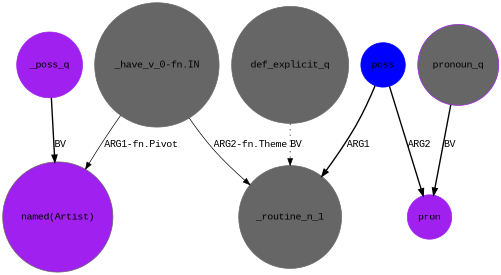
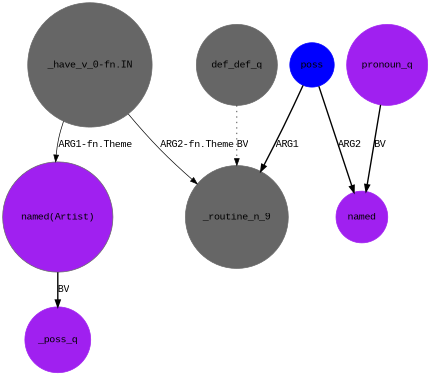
node "def_explicit_q": label "def_explicit_q" -> "def_def_q"
node "pronoun_q": fillcolor gray40 -> purple
edge "_poss_q" -> "named(Artist)": reversed
edge "_have_v_0-fn.IN" -> "named(Artist)": label "ARG1-fn.Pivot" -> "ARG1-fn.Theme"
node "_routine_n_1": label "_routine_n_1" -> "_routine_n_9"
node "pron": label "pron" -> "named"
